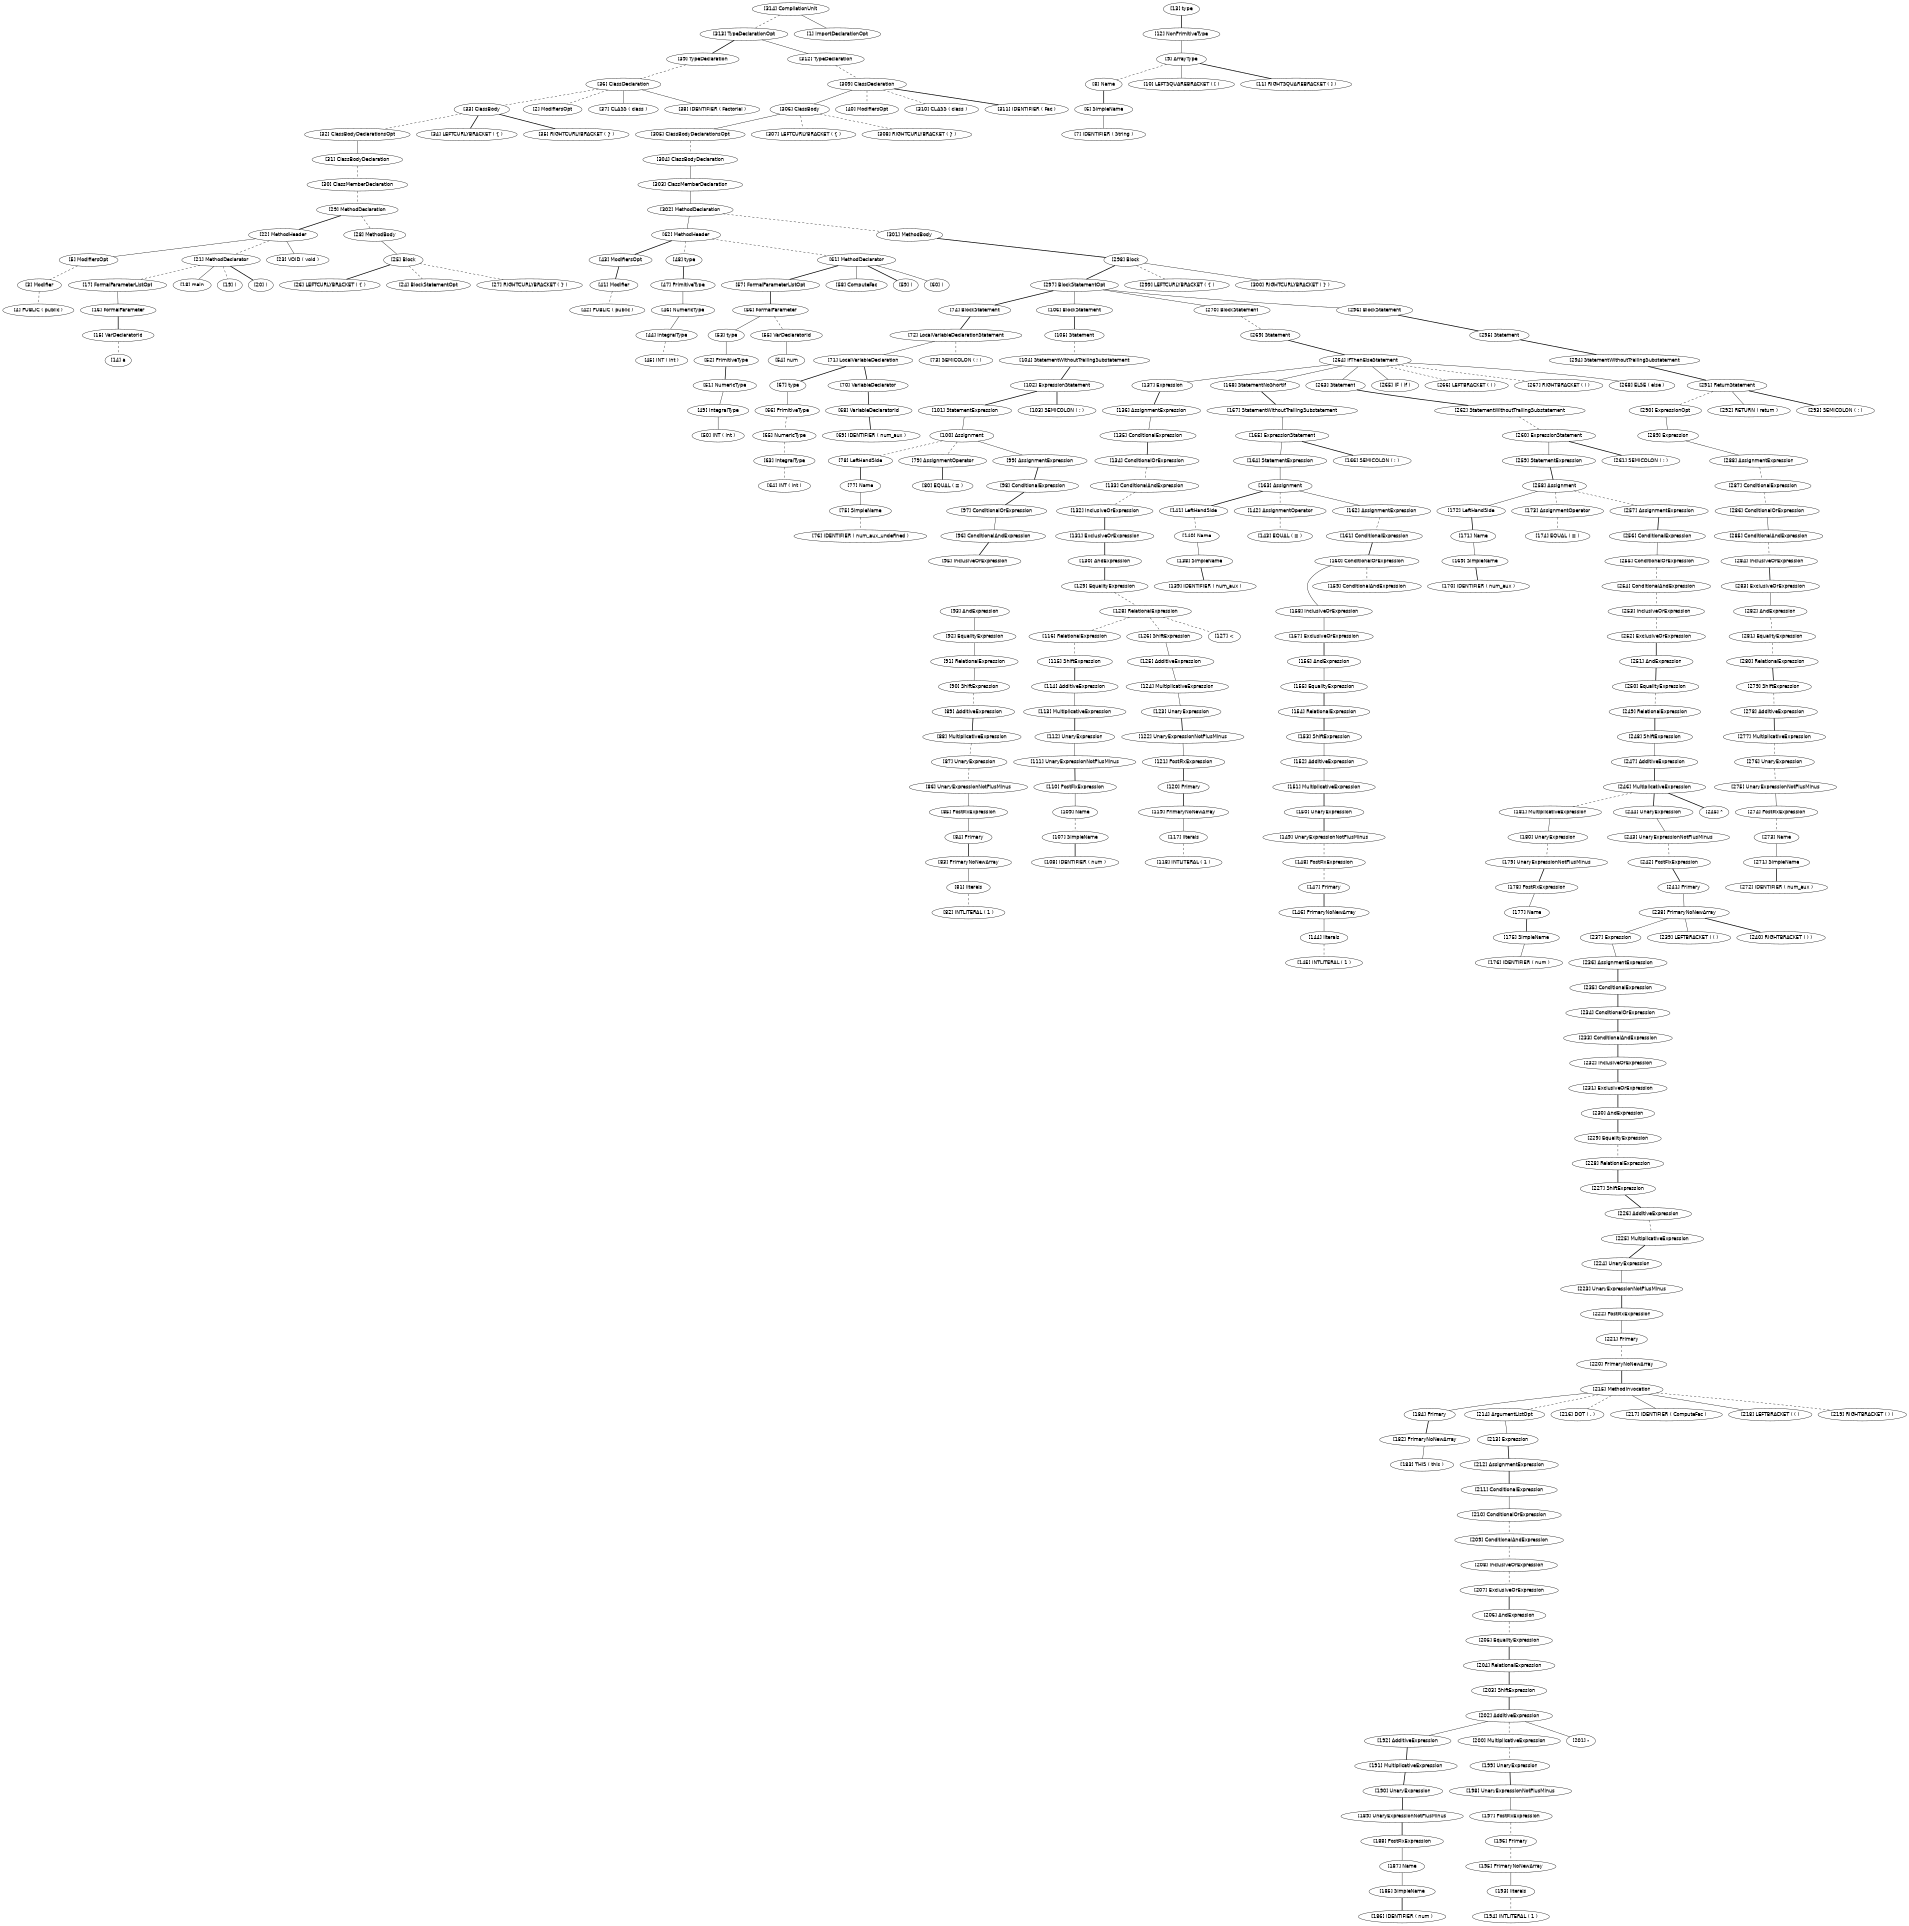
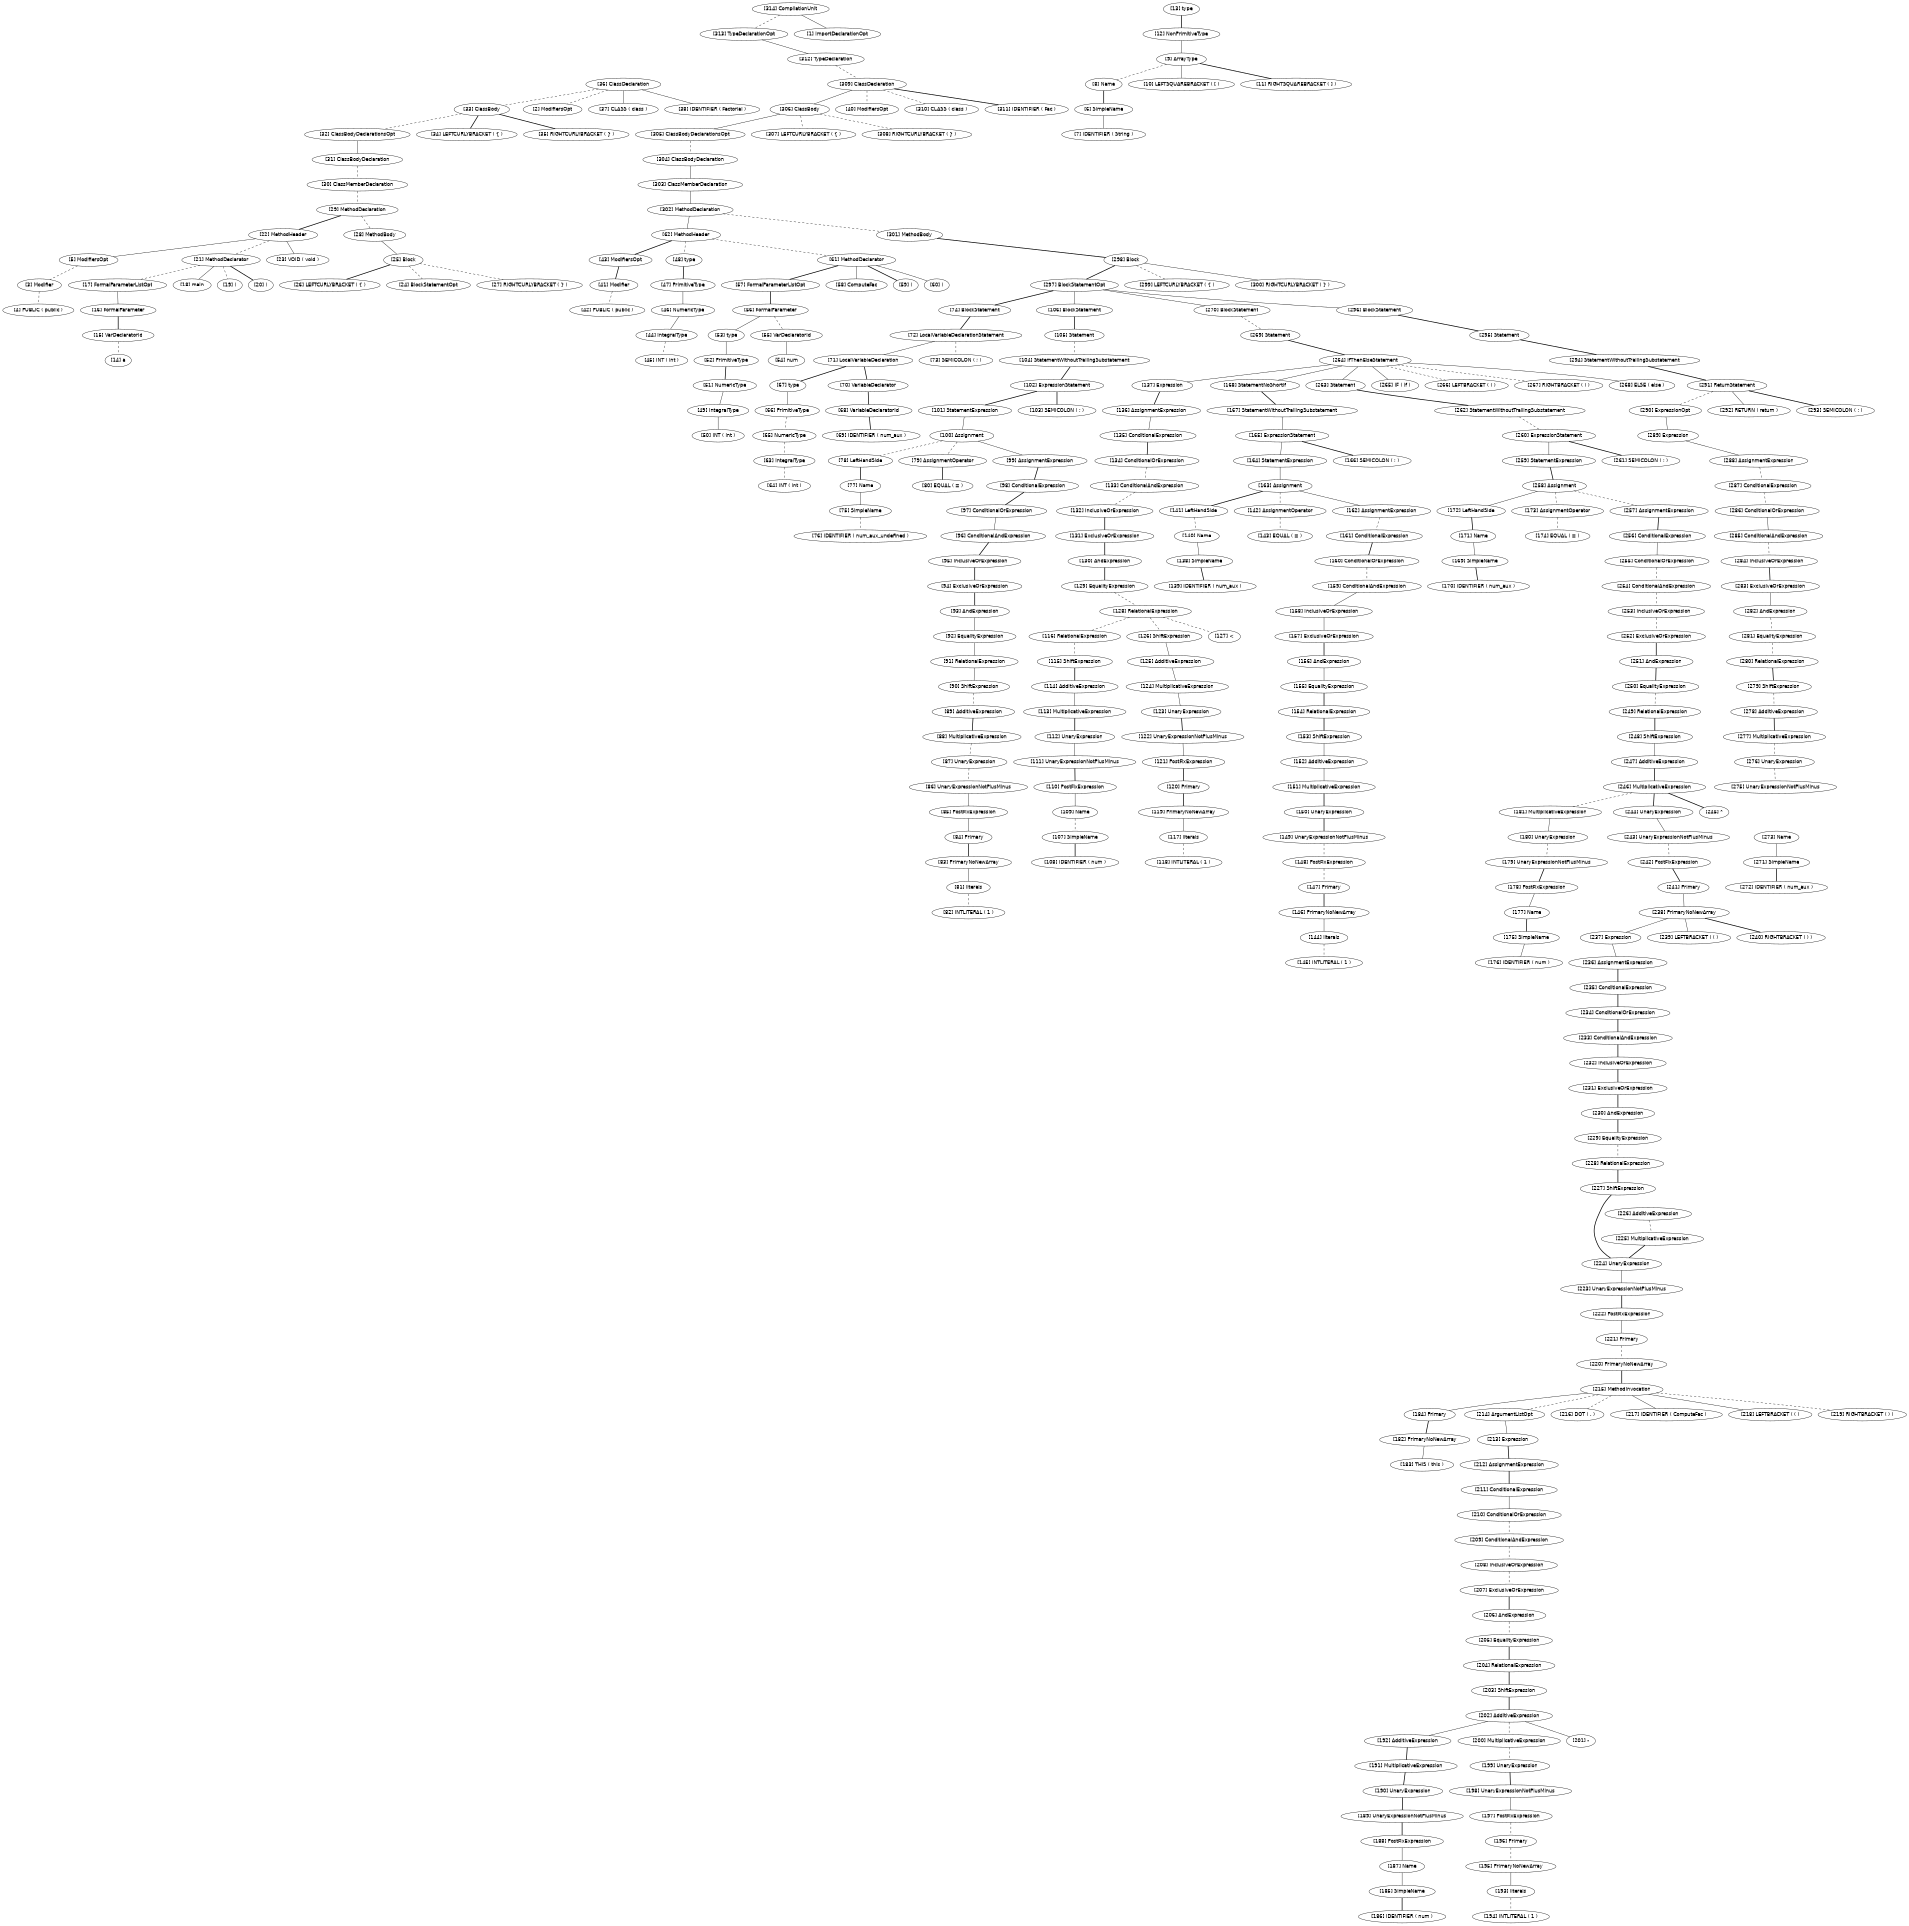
node "[39] TypeDeclaration": removed
edge "[160] ConditionalOrExpression" -- "[158] InclusiveOrExpression": now "[159] ConditionalAndExpression" -- "[158] InclusiveOrExpression"
node "[94] ExclusiveOrExpression": added
node "[274] PostFixExpression": removed
edge "[227] ShiftExpression" -- "[226] AdditiveExpression": now "[227] ShiftExpression" -- "[224] UnaryExpression"
